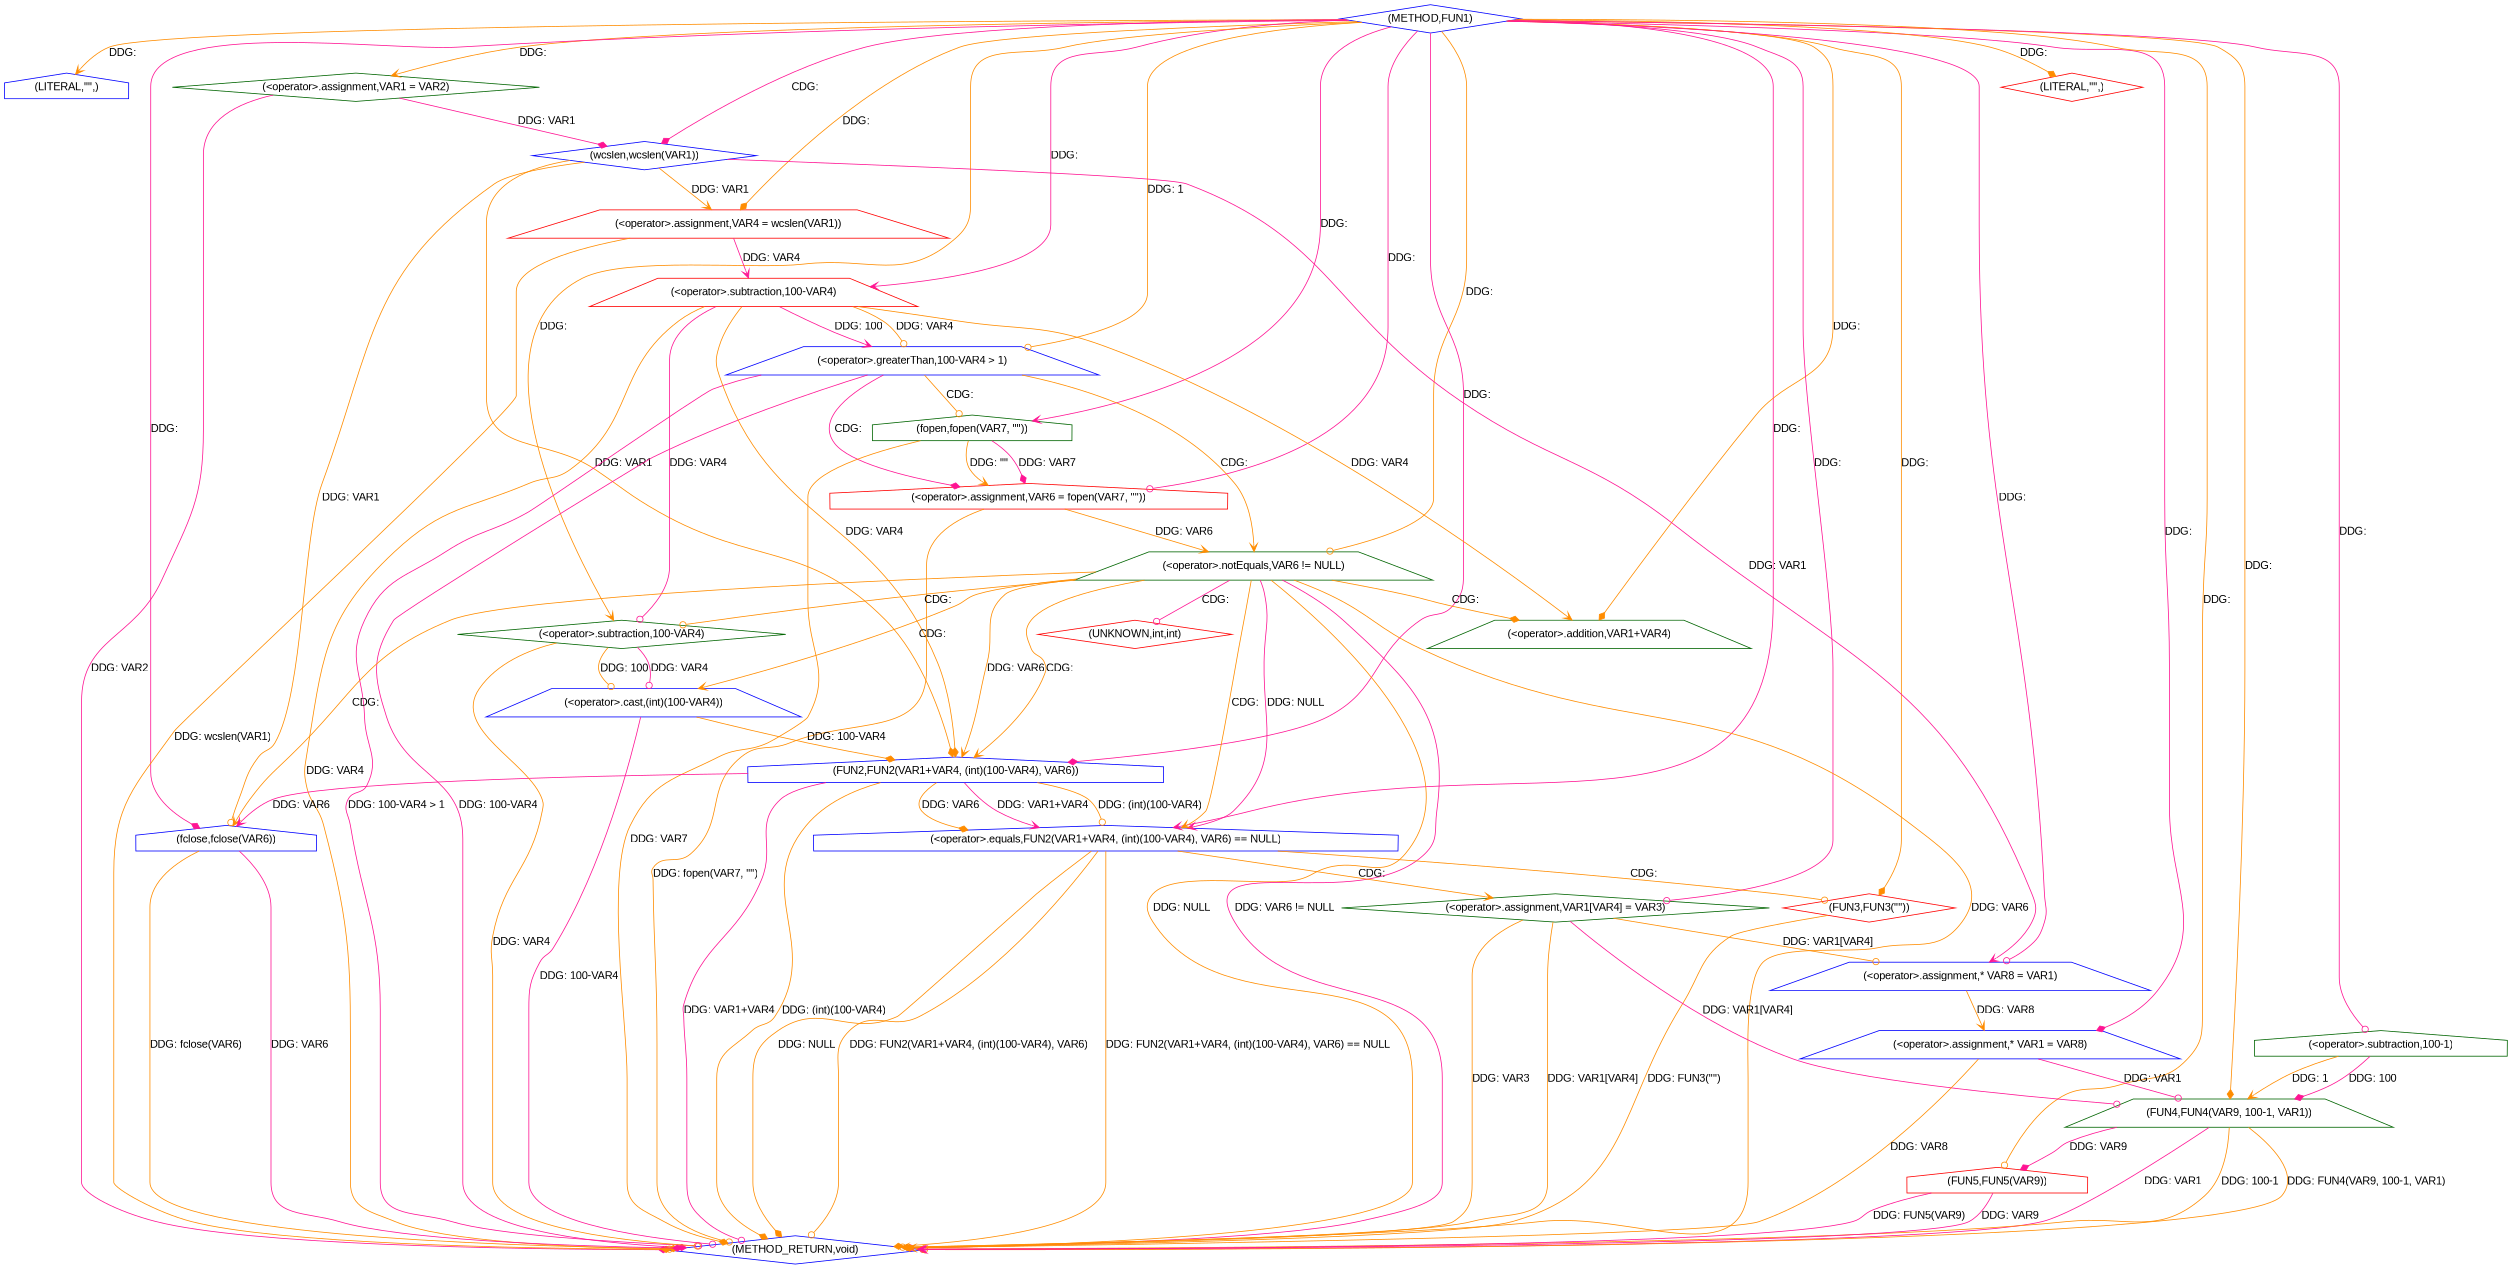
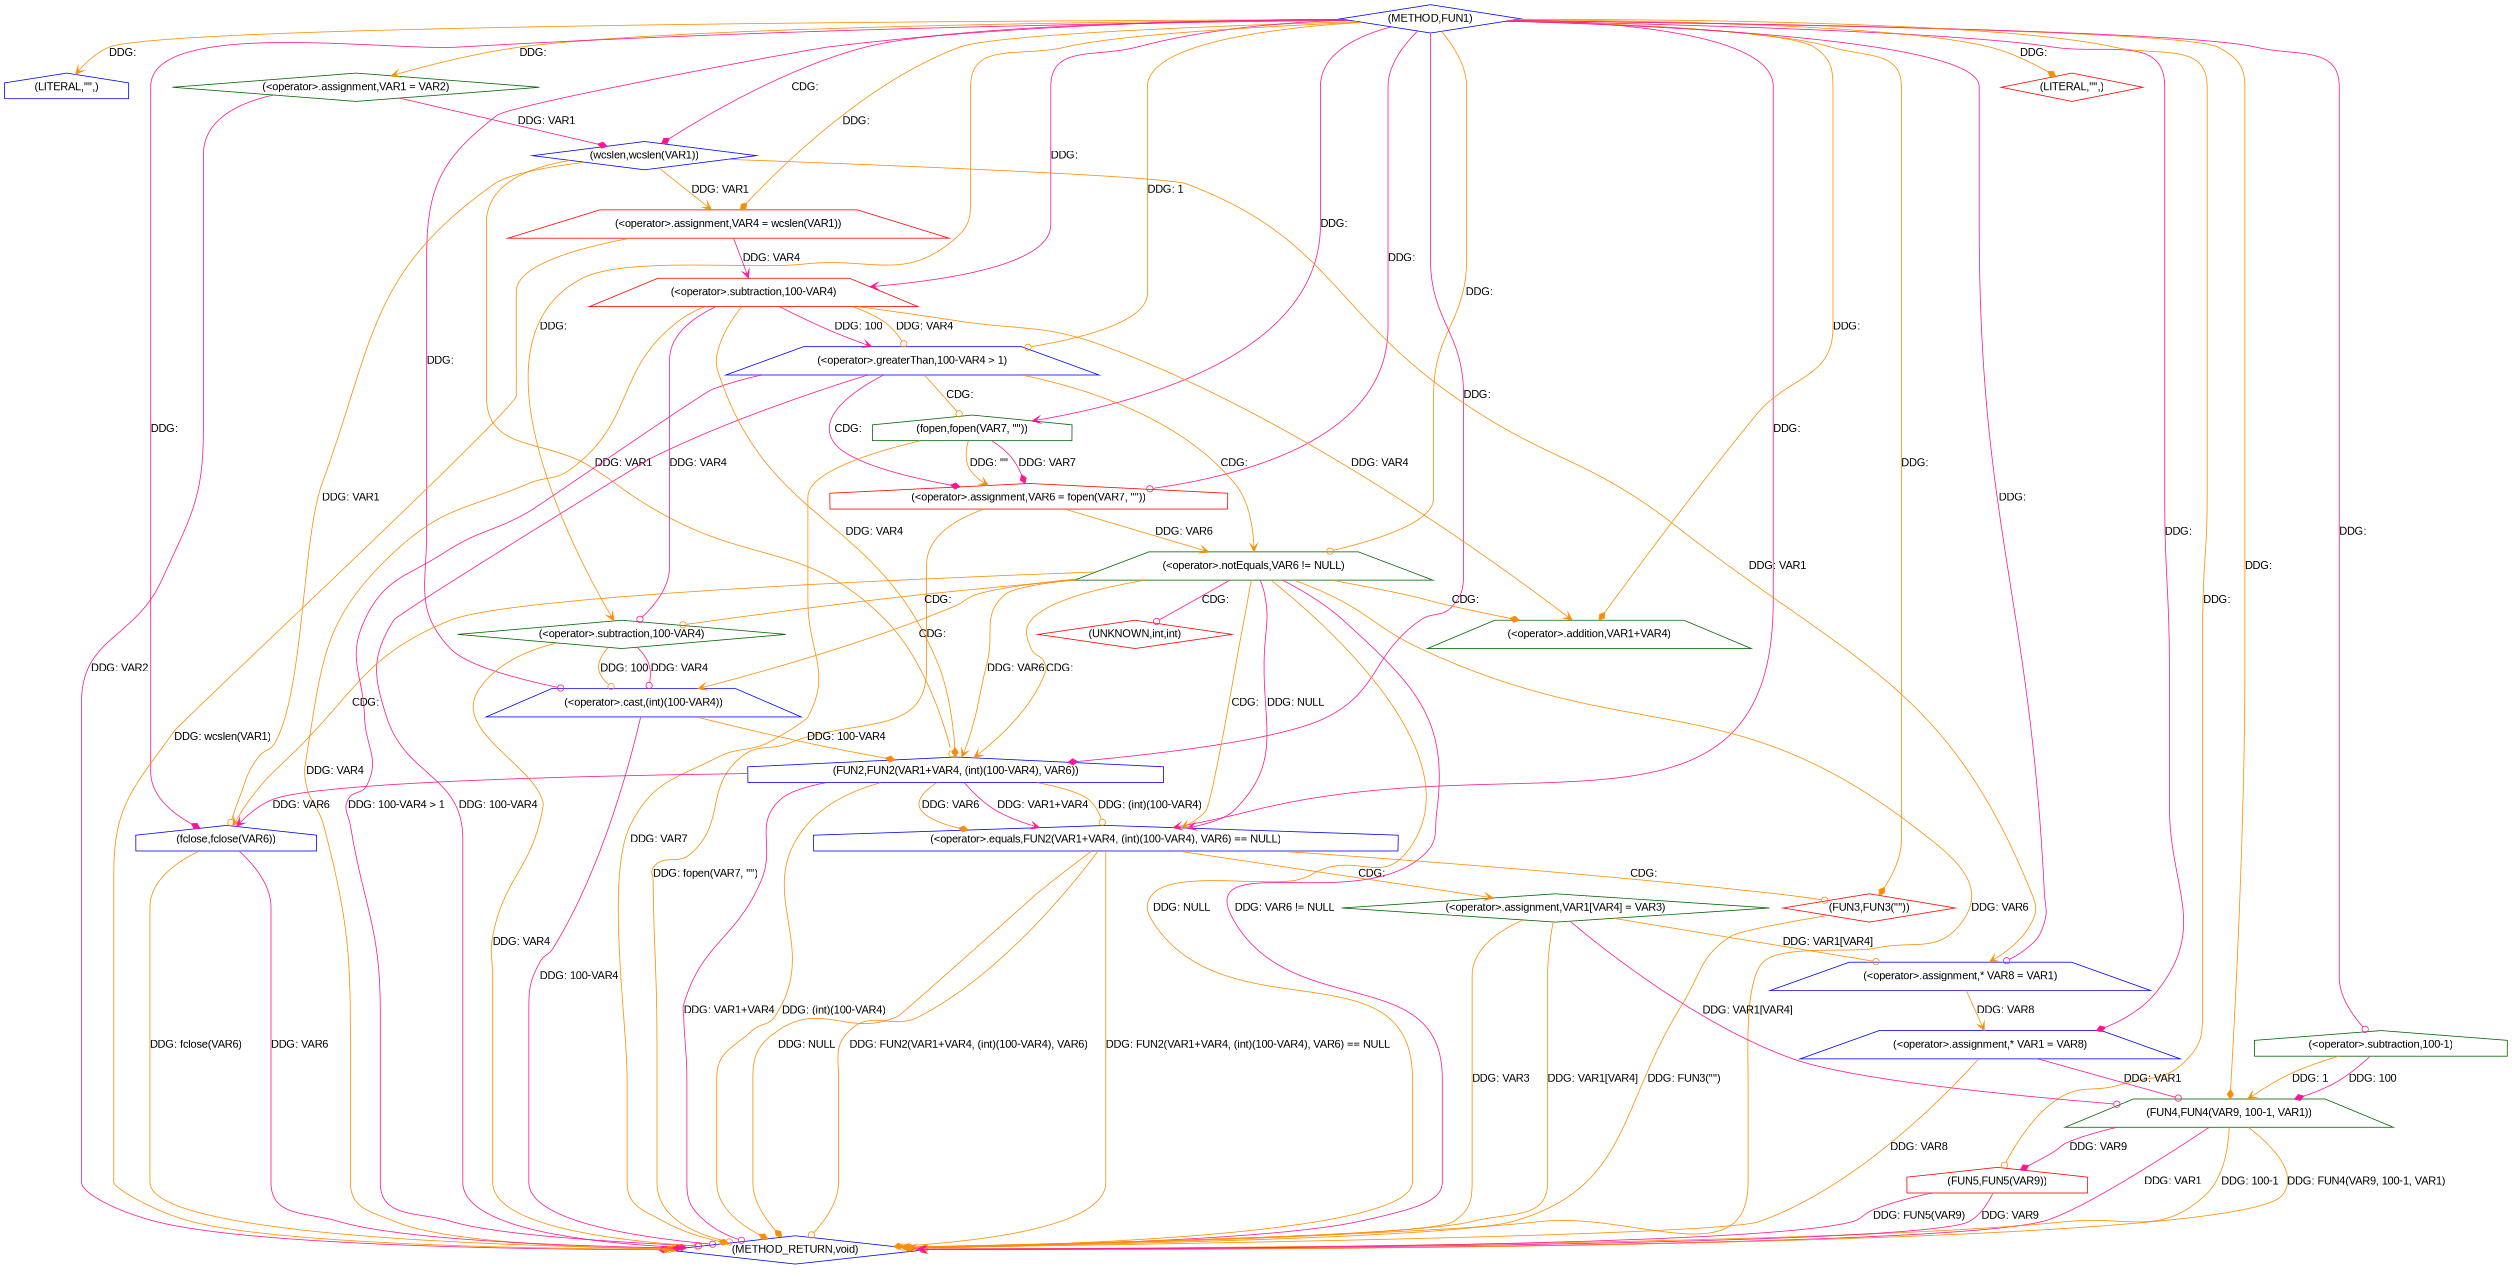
edge "(METHOD,FUN1)" -> "(<operator>.assignment,VAR1[VAR4] = VAR3)": now "(METHOD,FUN1)" -> "(<operator>.cast,(int)(100-VAR4))"
edge "(wcslen,wcslen(VAR1))" -> "(<operator>.assignment,* VAR8 = VAR1)": color deeppink -> darkorange
edge "(wcslen,wcslen(VAR1))" -> "(FUN2,FUN2(VAR1+VAR4, (int)(100-VAR4), VAR6))": arrowhead diamond -> odot
